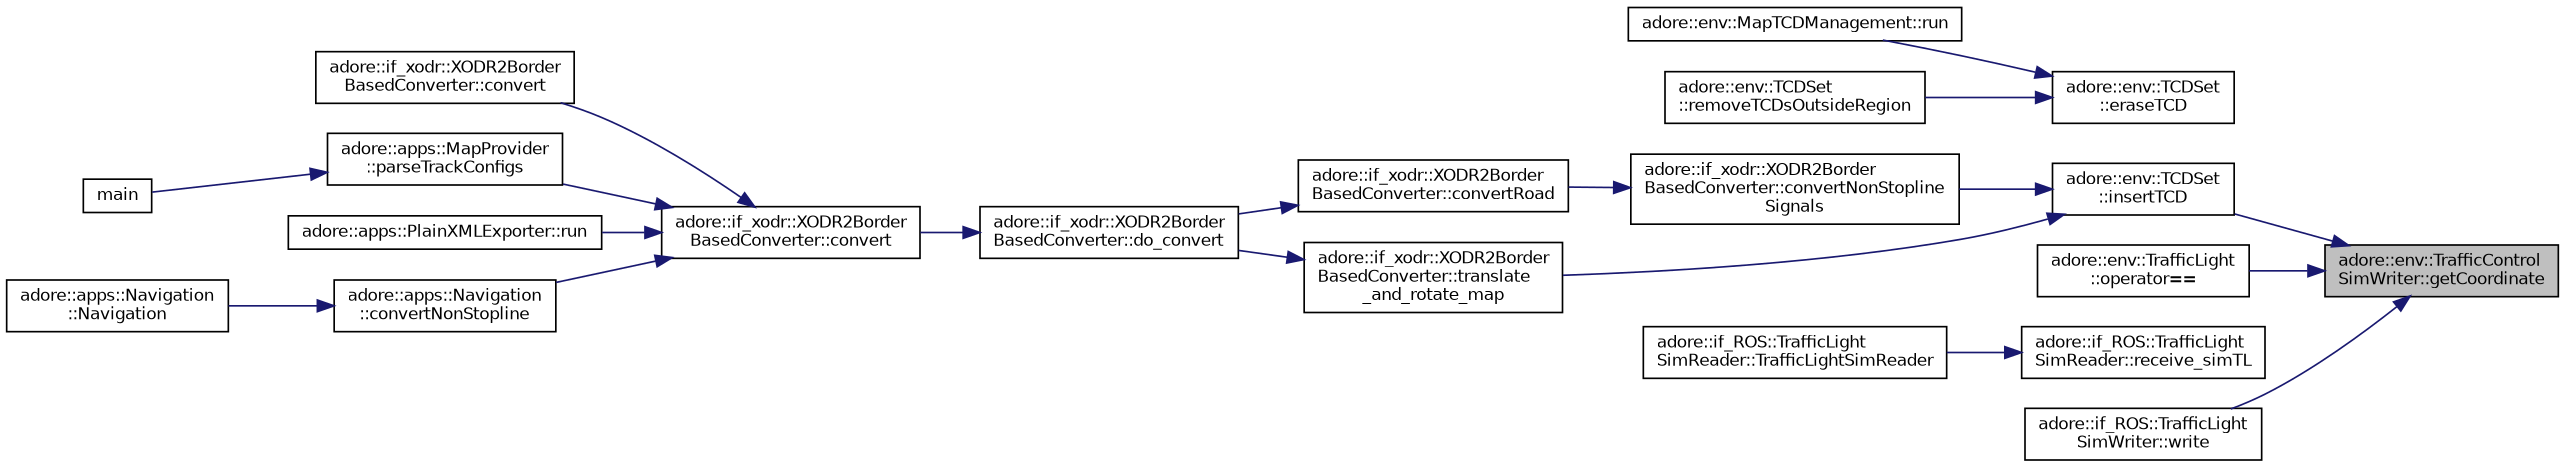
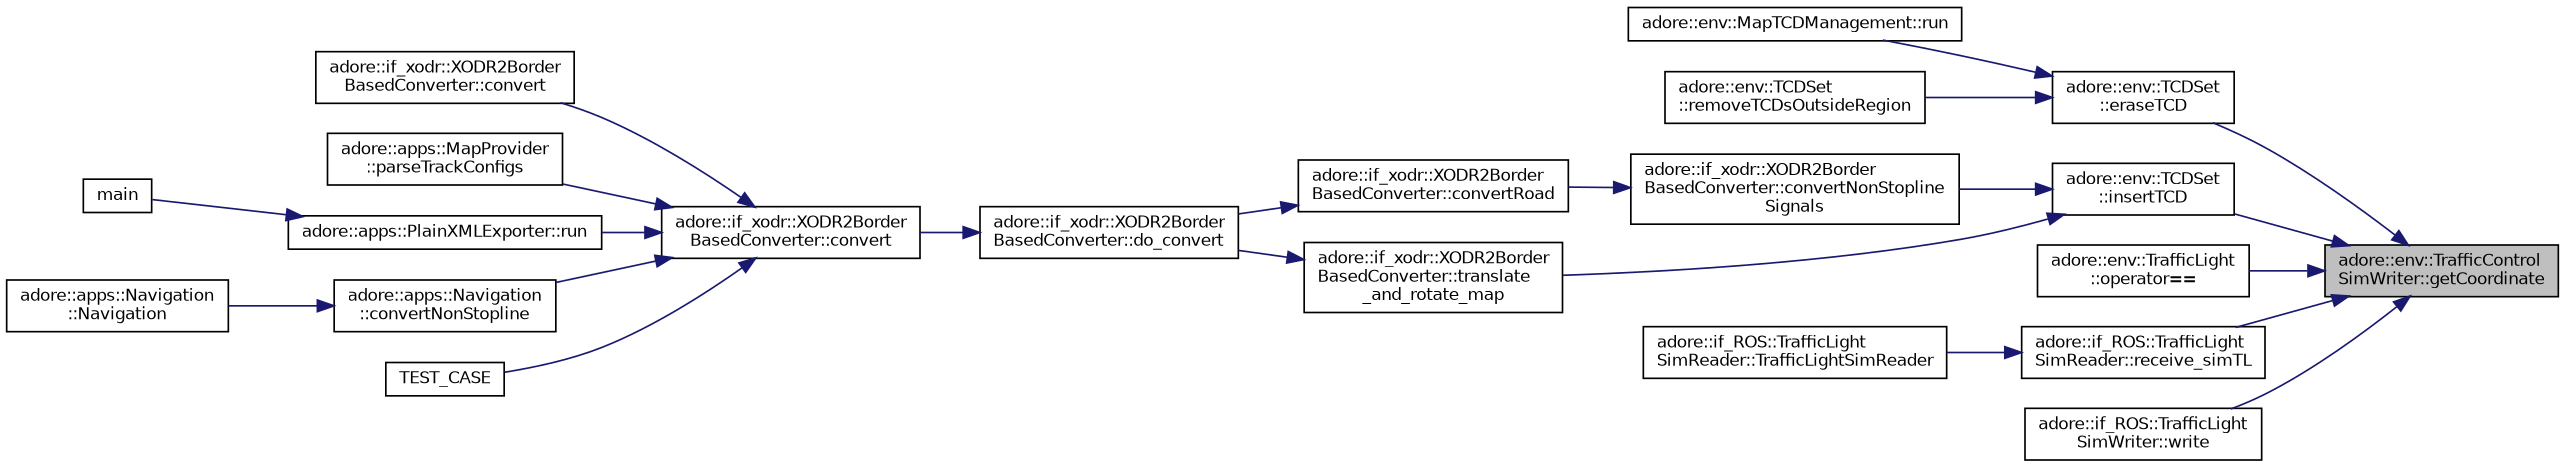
edge "adore::env::TCDSet ::eraseTCD" -> "adore::env::TrafficControl SimWriter::getCoordinate": added
edge "main" -> "adore::apps::MapProvider ::parseTrackConfigs": now "main" -> "adore::apps::PlainXMLExporter::run"
edge "adore::if_ROS::TrafficLight SimReader::receive_simTL" -> "adore::env::TrafficControl SimWriter::getCoordinate": added
node "TEST_CASE": added
